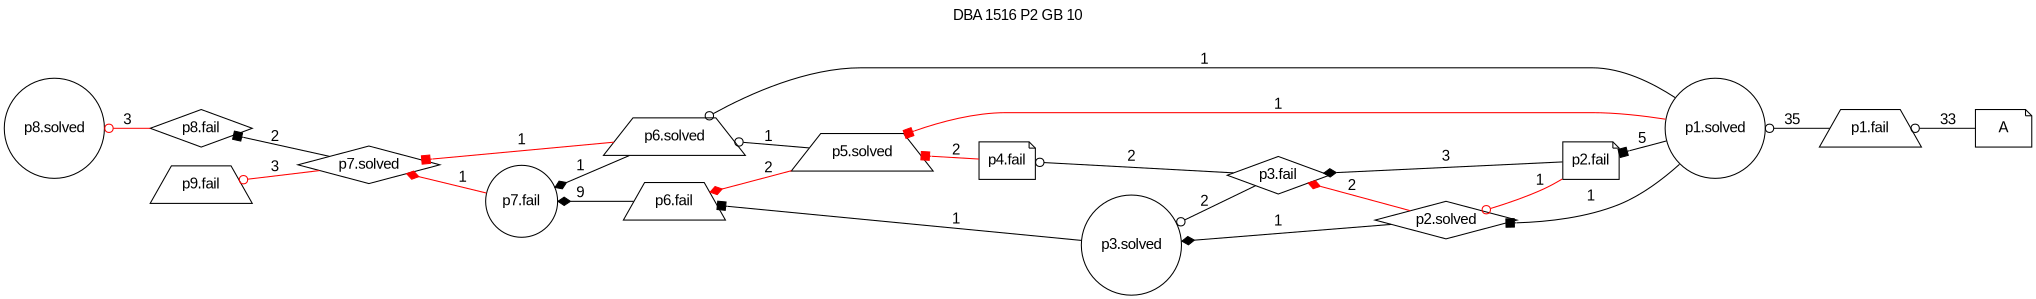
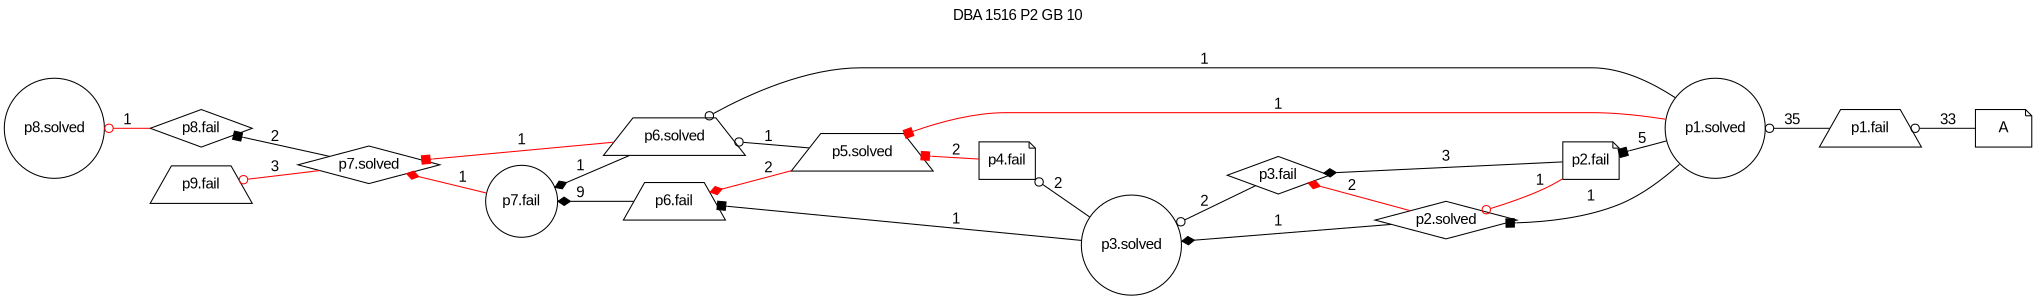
edge "p8.fail" -> "p8.solved": label "3" -> "1"
edge "p3.fail" -> "p4.fail": now "p3.solved" -> "p4.fail"
